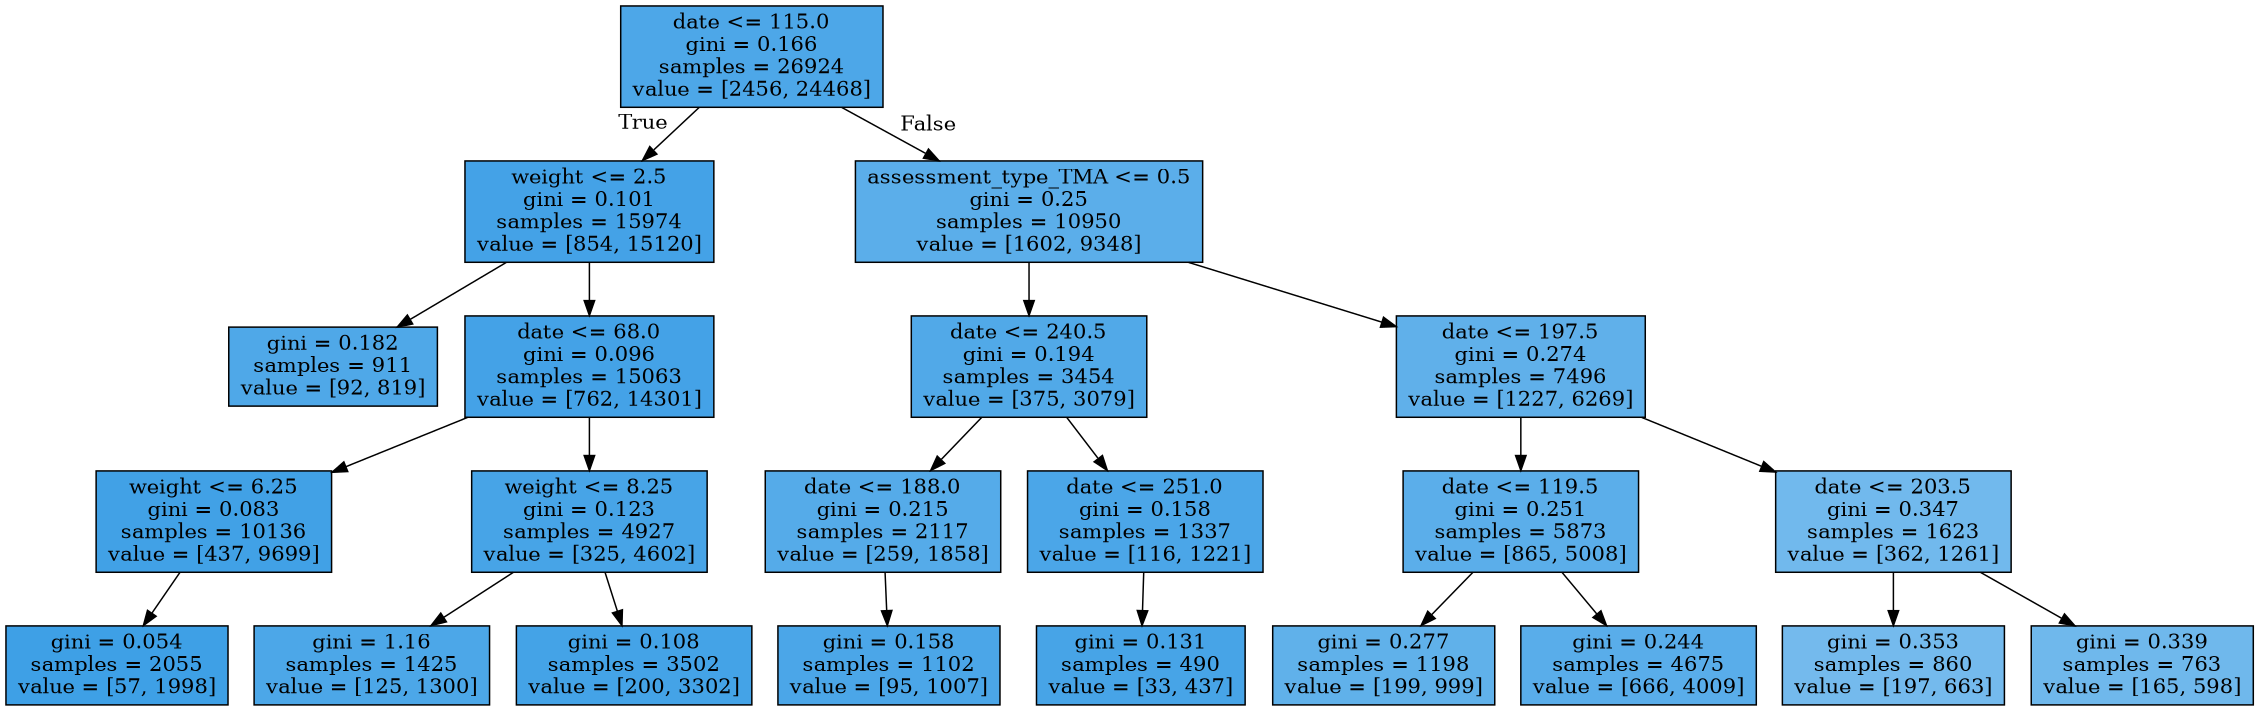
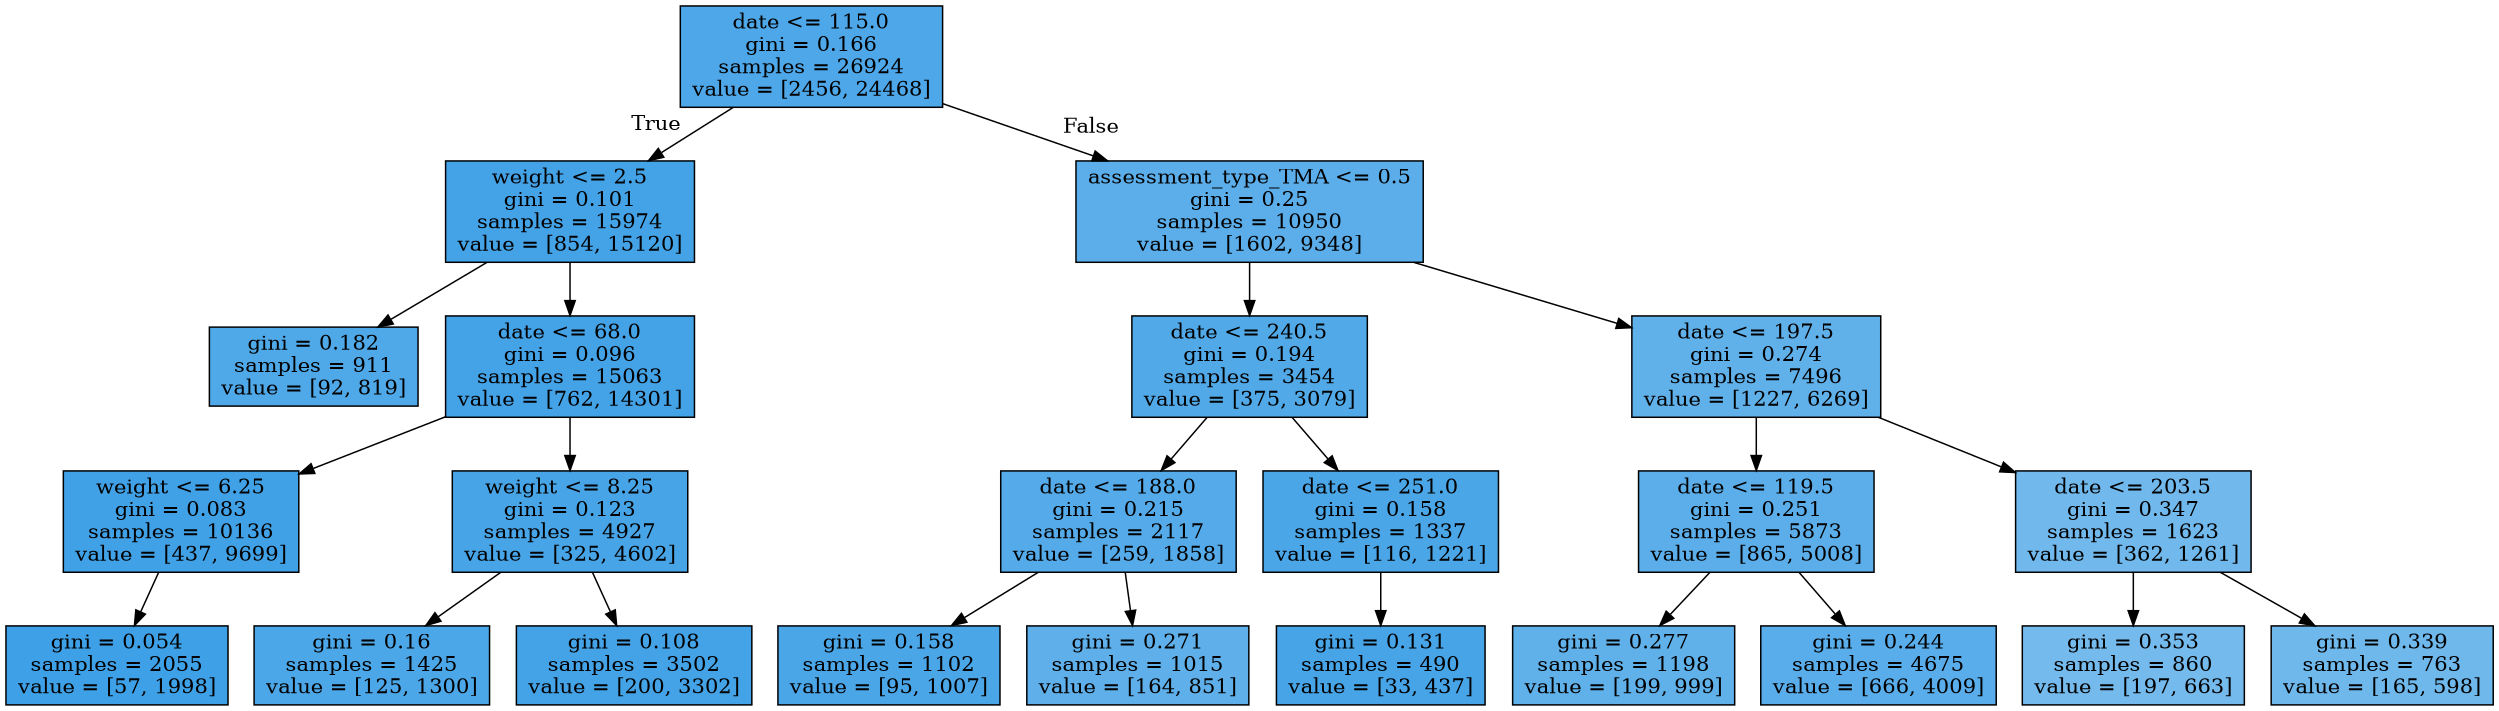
node "gini = 1.16 samples = 1425 value = [125, 1300]": label "gini = 1.16 samples = 1425 value = [125, 1300]" -> "gini = 0.16 samples = 1425 value = [125, 1300]"
node "gini = 0.271 samples = 1015 value = [164, 851]": added
